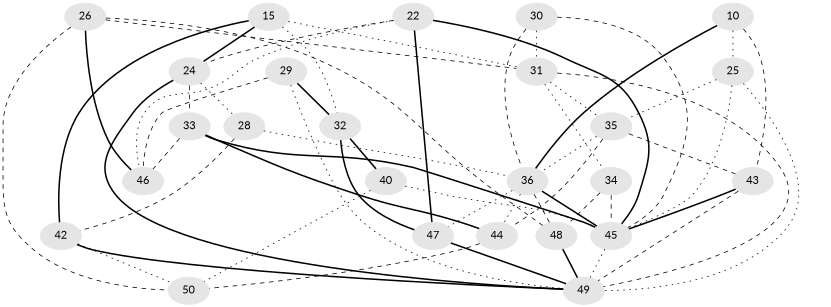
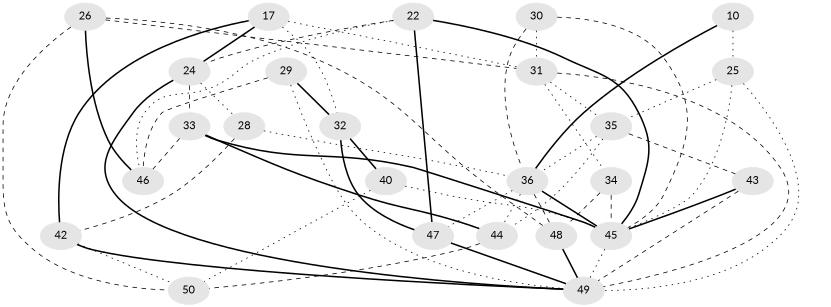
node "15": label "15" -> "17"
edge "10" -- "43": removed
edge "35" -- "44": style dashed -> dotted
